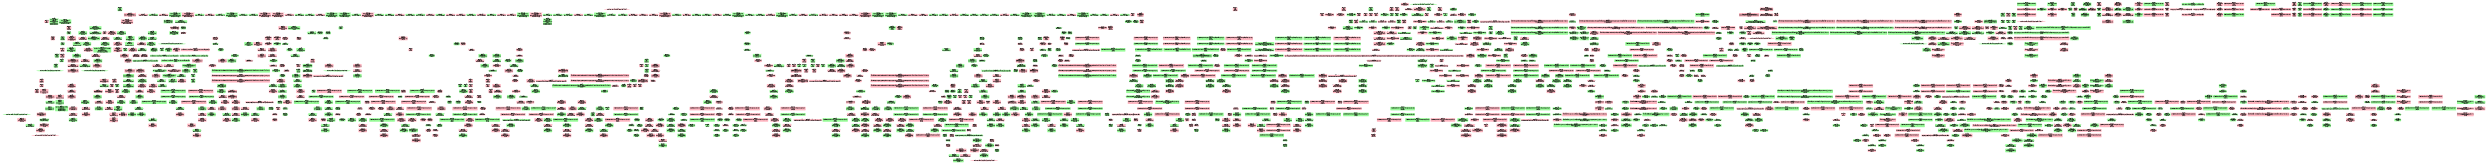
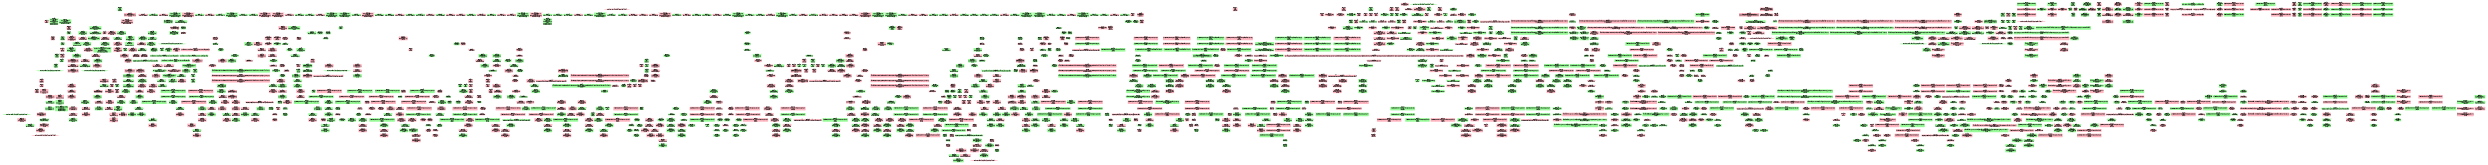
node "CE0x5470010": fillcolor lightpink -> palegreen
node "CE0x53c8110": removed
node "CE0x53a6250": fillcolor palegreen -> lightpink
node "CE0x53f0060": added
node "CE0x53baee0": fillcolor lightpink -> palegreen
node "CE0x53e4710": fillcolor lightpink -> palegreen
